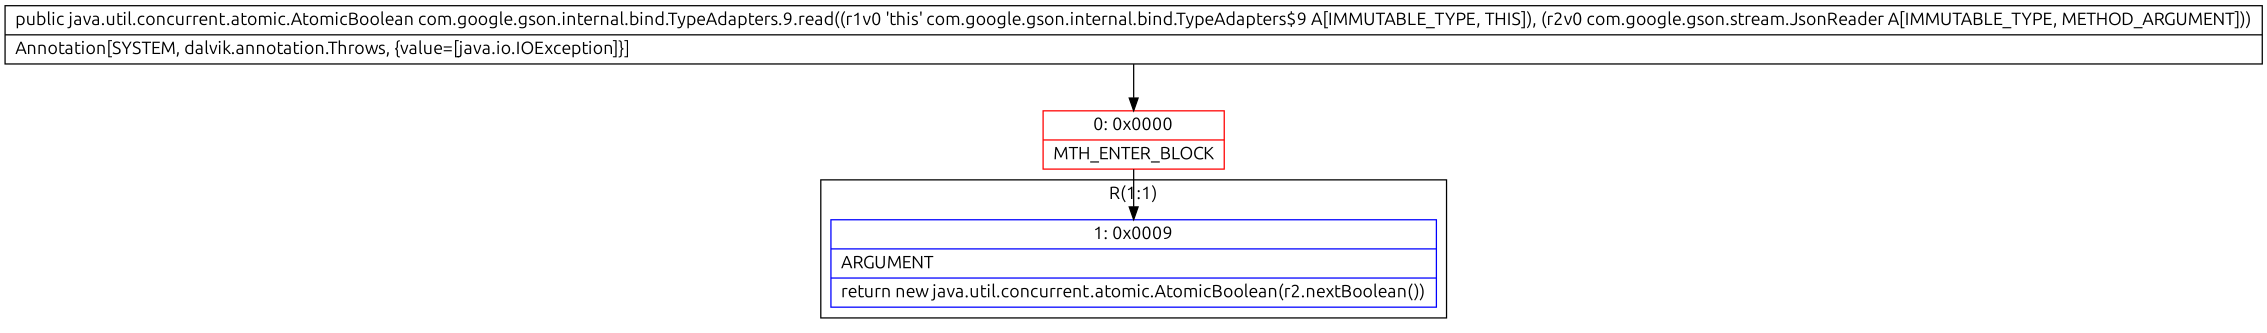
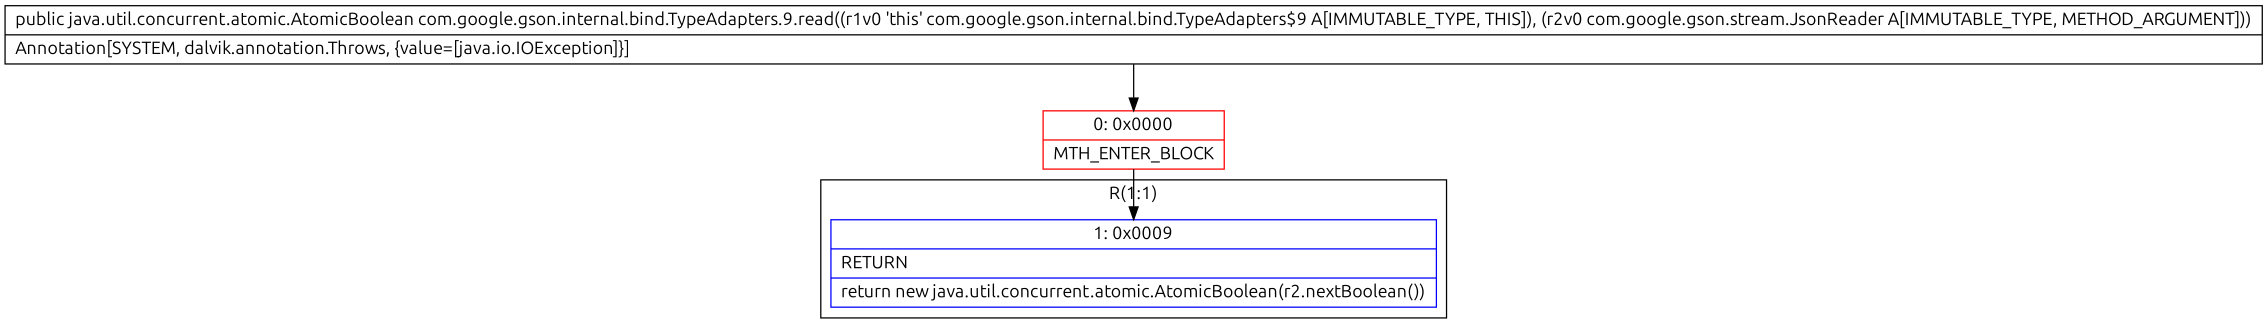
node "1: 0x0009": text "ARGUMENT" -> "RETURN"
